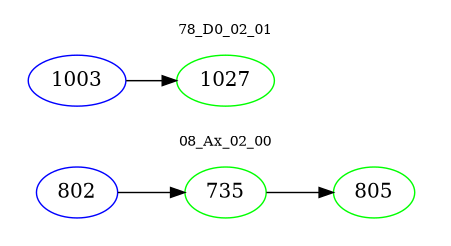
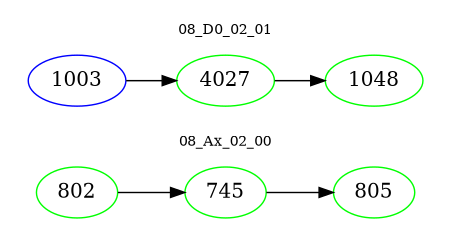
cluster "78_D0_02_01": label "78_D0_02_01" -> "08_D0_02_01"
node "1027": label "1027" -> "4027"
node "1048": added
node "802": color blue -> green
node "735": label "735" -> "745"
